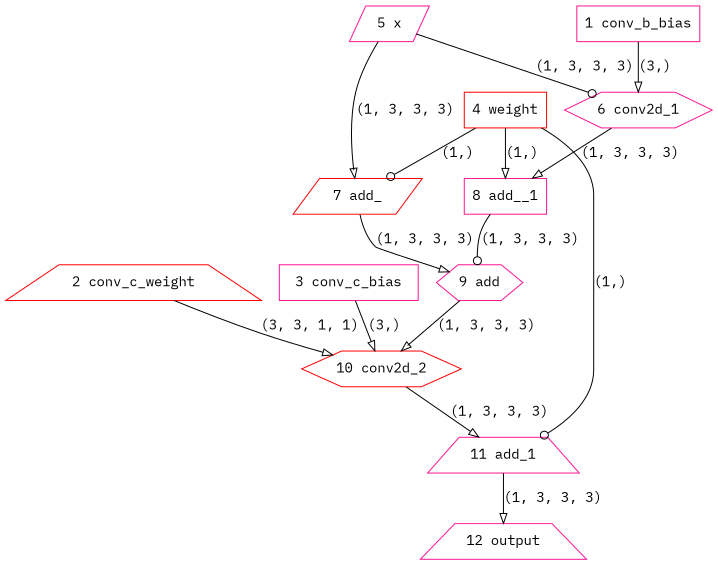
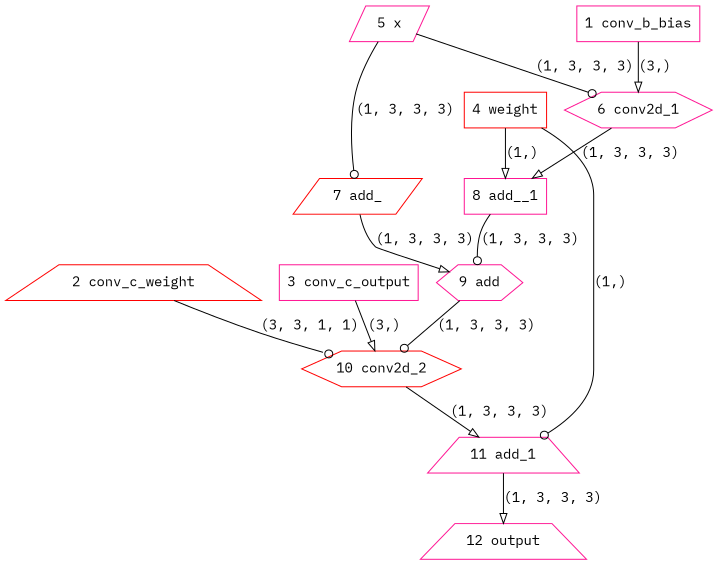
edge "5 x" -> "7 add_": arrowhead onormal -> odot
edge "4 weight" -> "7 add_": removed, label "(1,)"
node "3 conv_c_bias": label "3 conv_c_bias" -> "3 conv_c_output"
edge "9 add" -> "10 conv2d_2": arrowhead onormal -> odot
edge "2 conv_c_weight" -> "10 conv2d_2": arrowhead onormal -> odot
